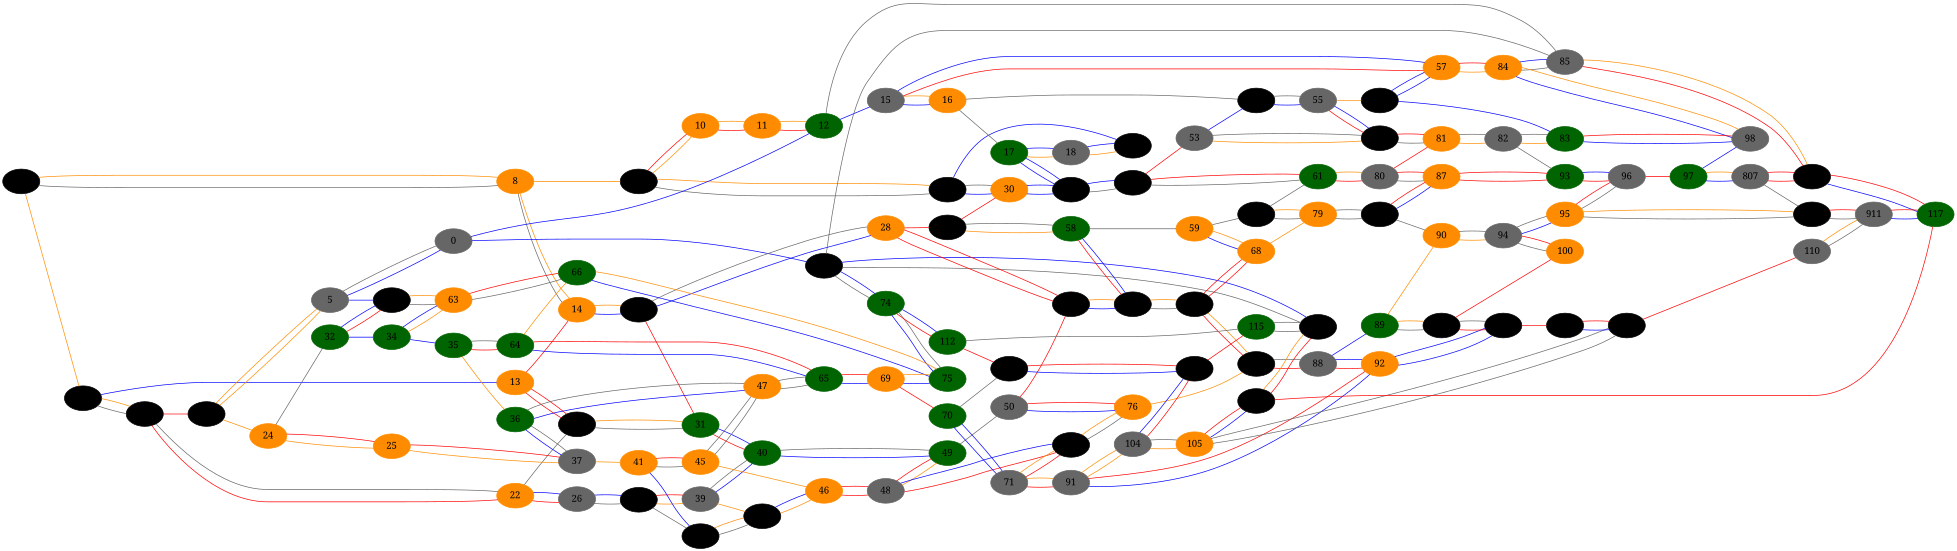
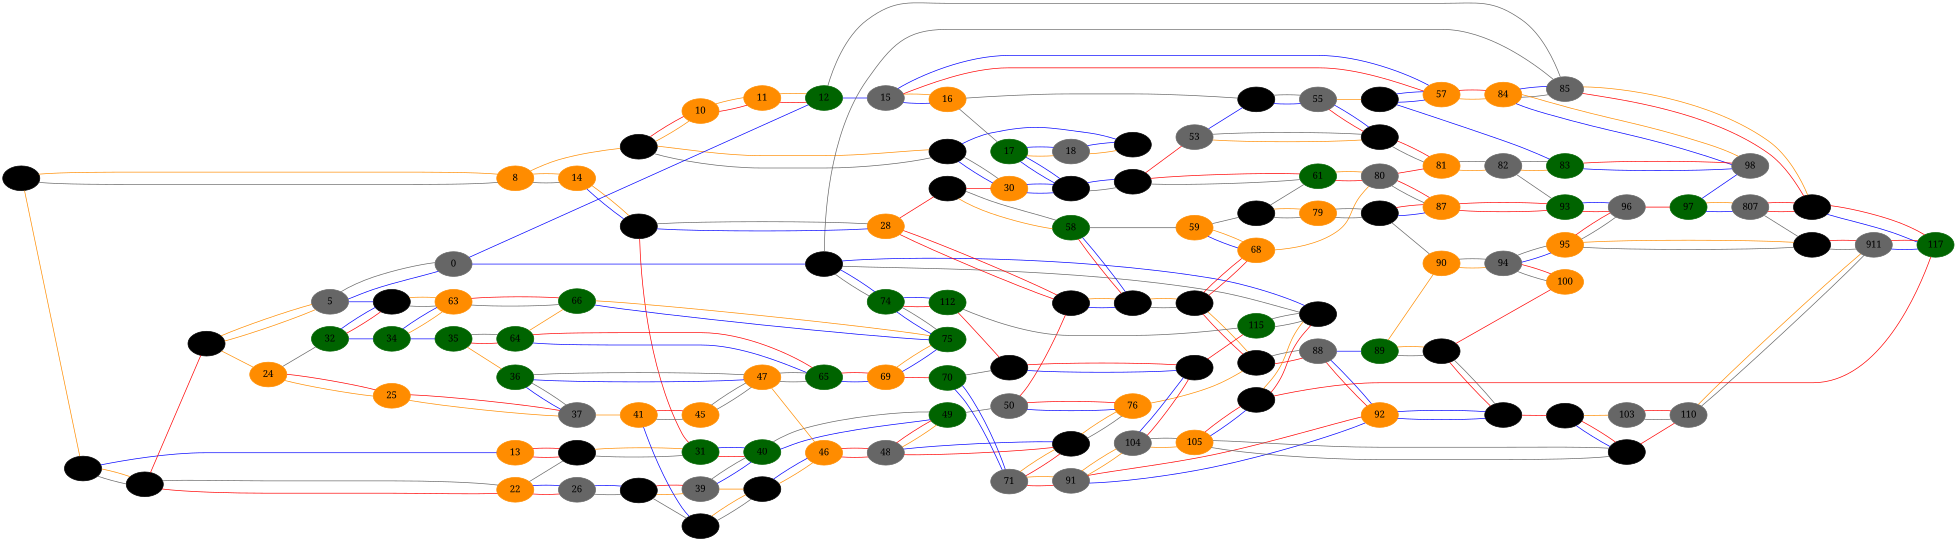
edge "79" -- "68": now "80" -- "68"
edge "14" -- "13": removed
node "103": added
edge "45" -- "46": now "47" -- "46"
